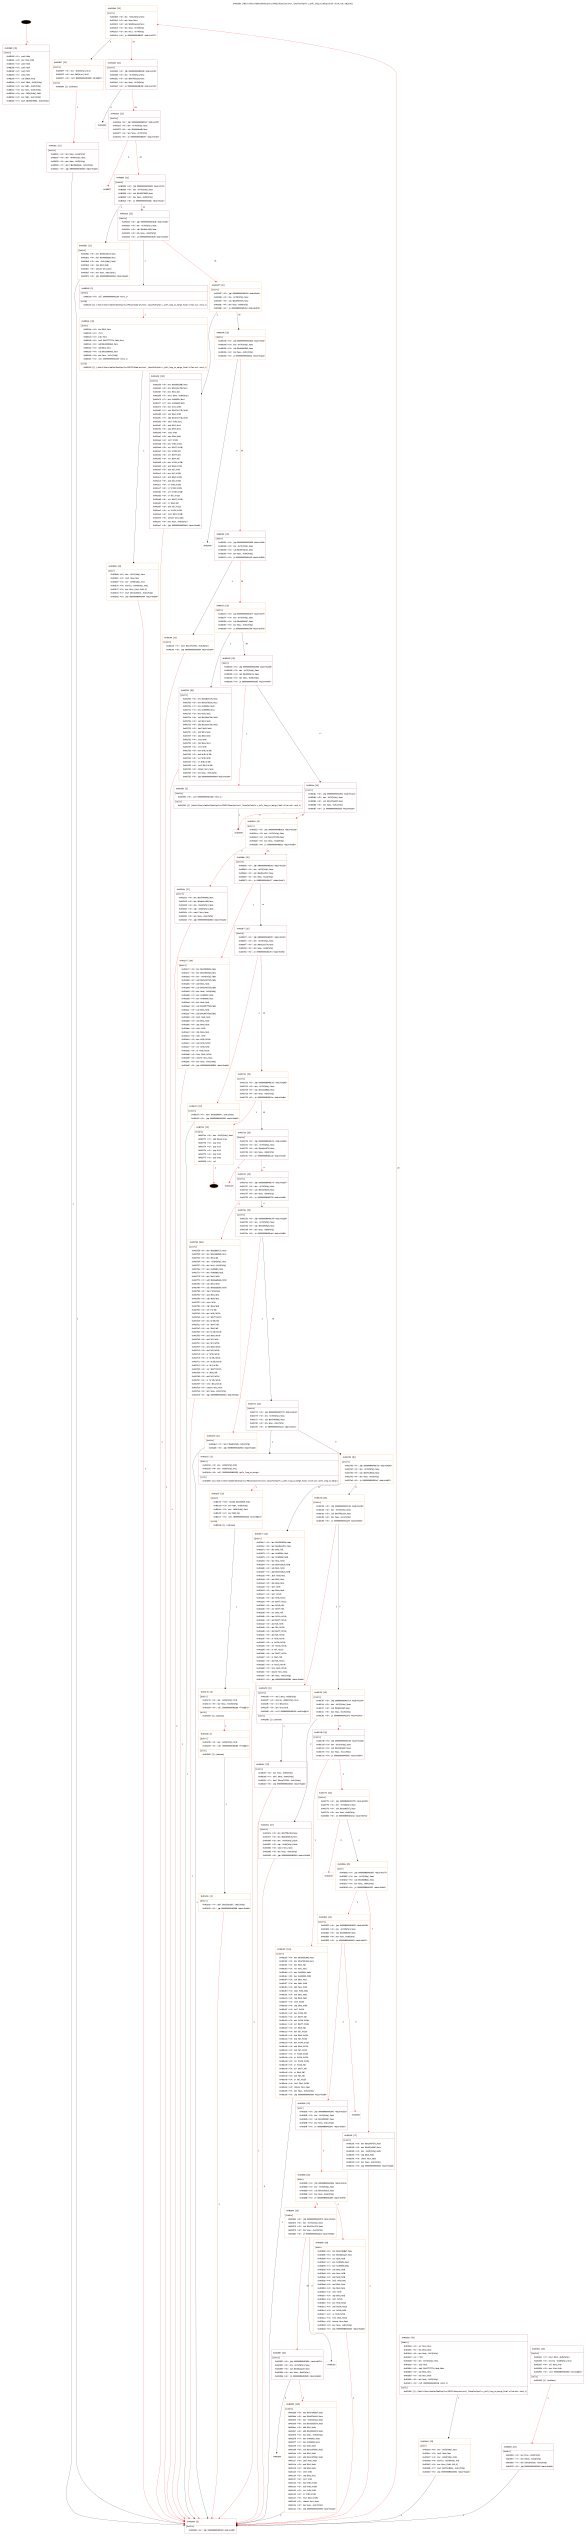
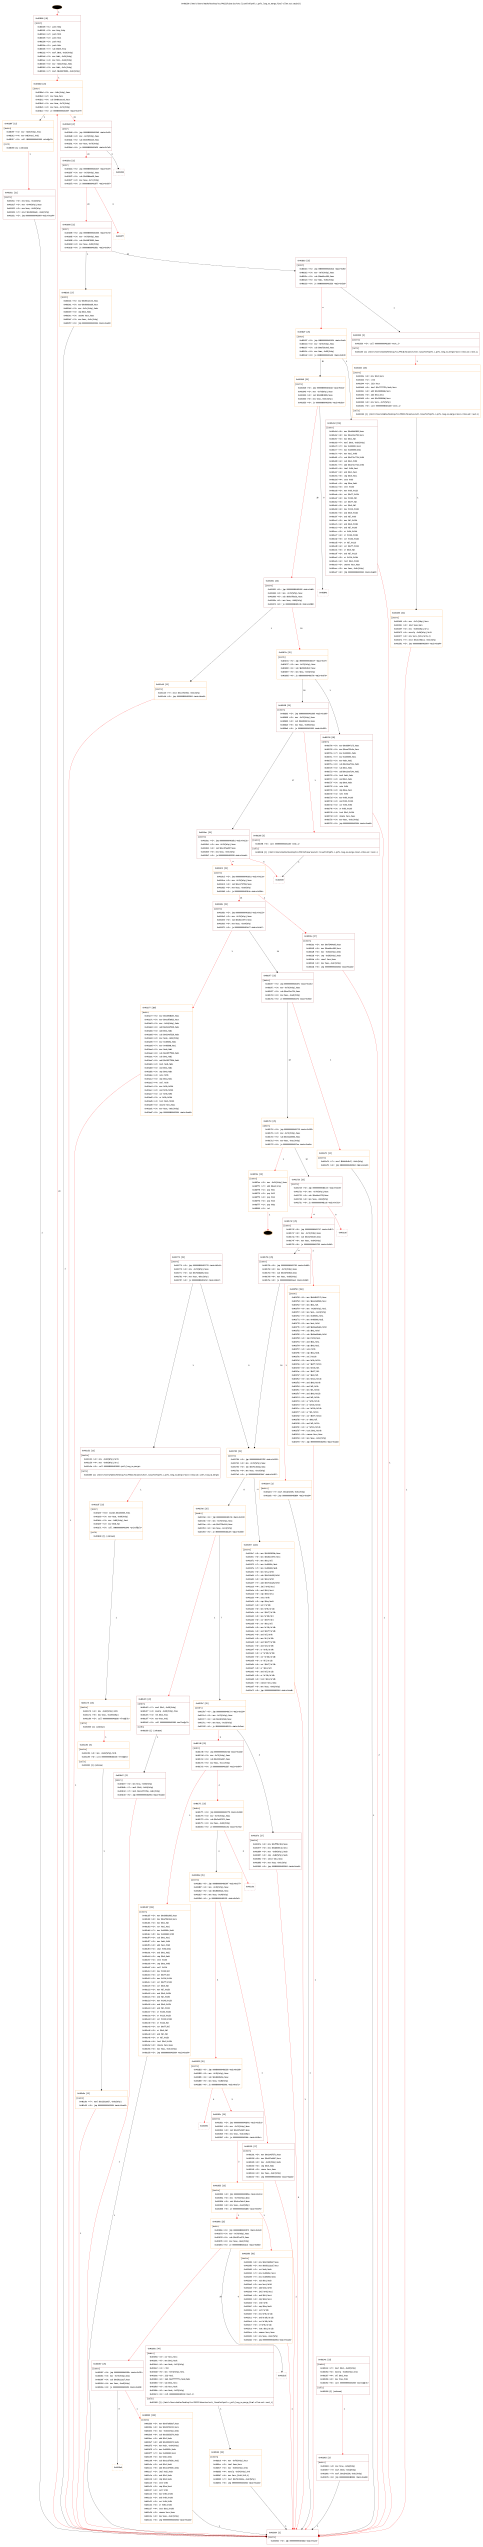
edge "0x401590 [45]" -> "0x4015bd [23]": added, label "1"
edge "0x40175b [25]" -> "0x401774 [25]": now "0x40175b [25]" -> "0x40178d [25]"
